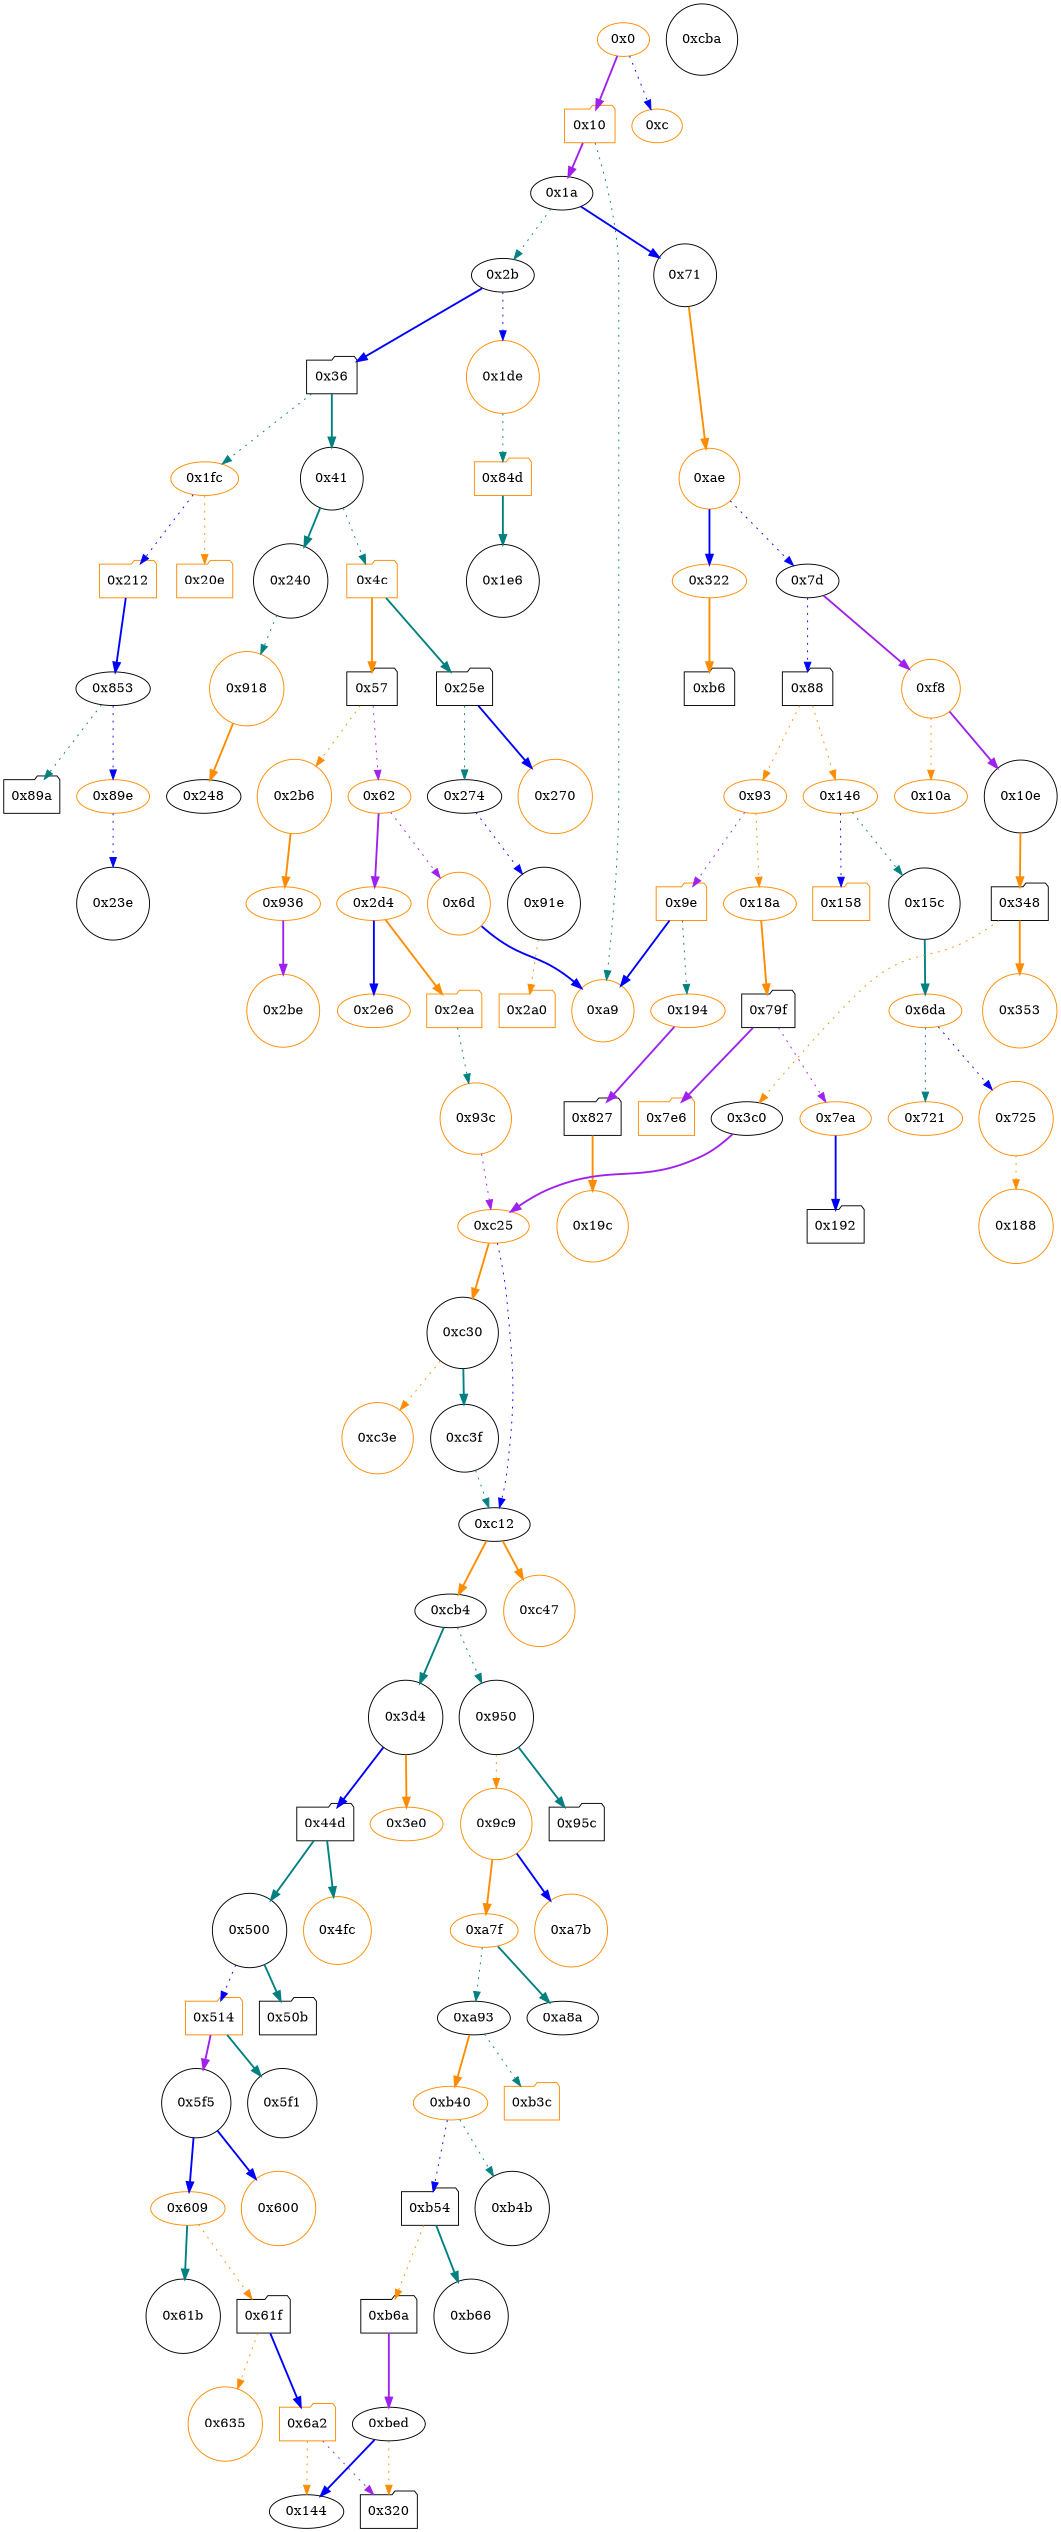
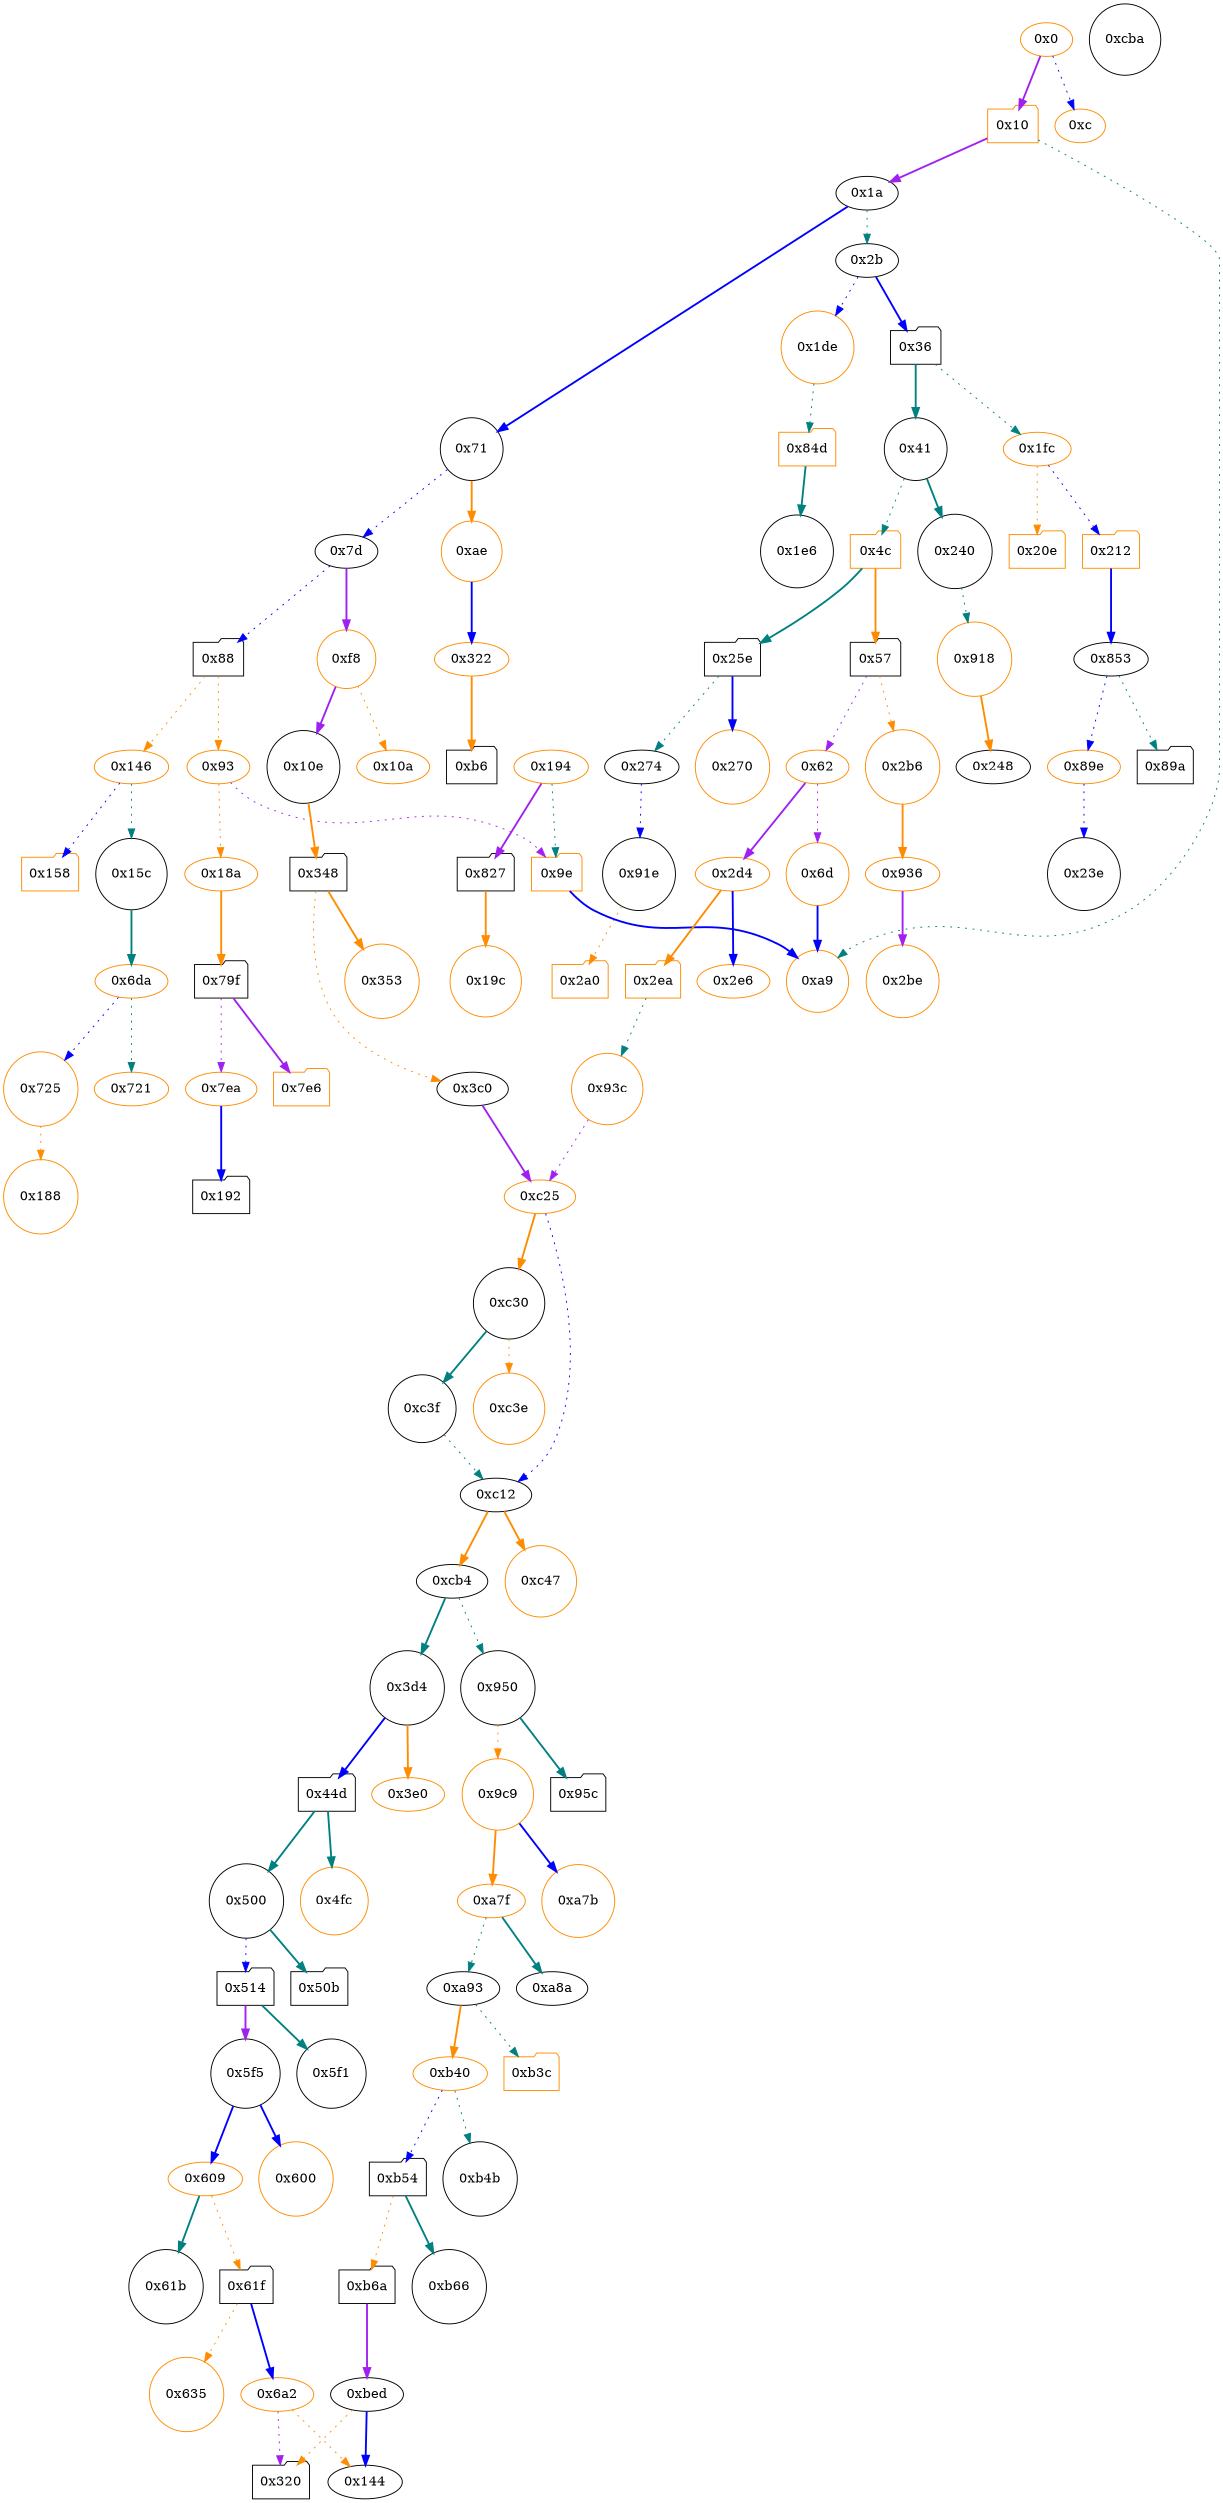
edge "0xae" -> "0x7d": now "0x71" -> "0x7d"
edge "0x9e" -> "0x194": reversed
node "0x514": color darkorange -> black
node "0x6a2": shape folder -> ellipse
